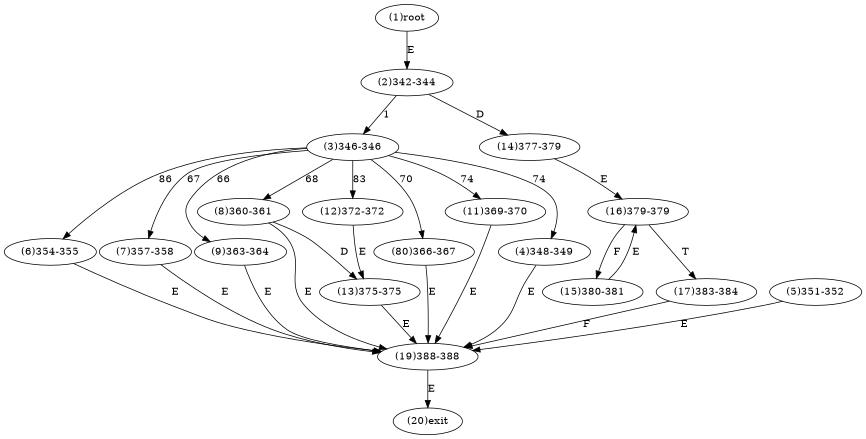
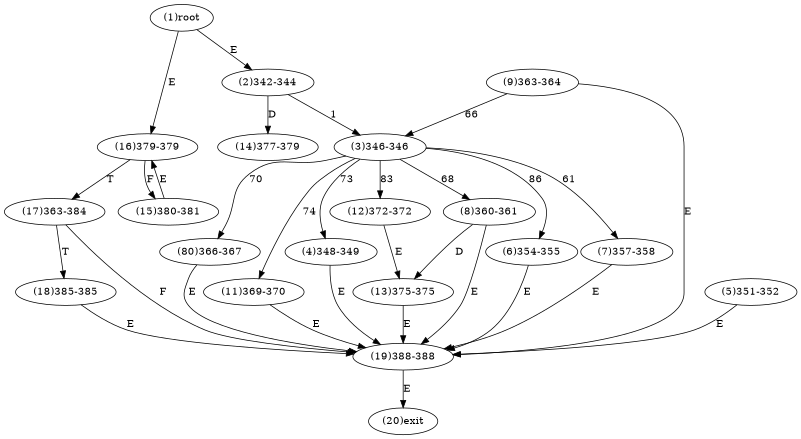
edge "(3)346-346" -> "(9)363-364": reversed
edge "(14)377-379" -> "(16)379-379": now "(1)root" -> "(16)379-379"
edge "(3)346-346" -> "(7)357-358": label "67" -> "61"
edge "(3)346-346" -> "(4)348-349": label "74" -> "73"
node "(18)385-385": added
node "(17)383-384": label "(17)383-384" -> "(17)363-384"
